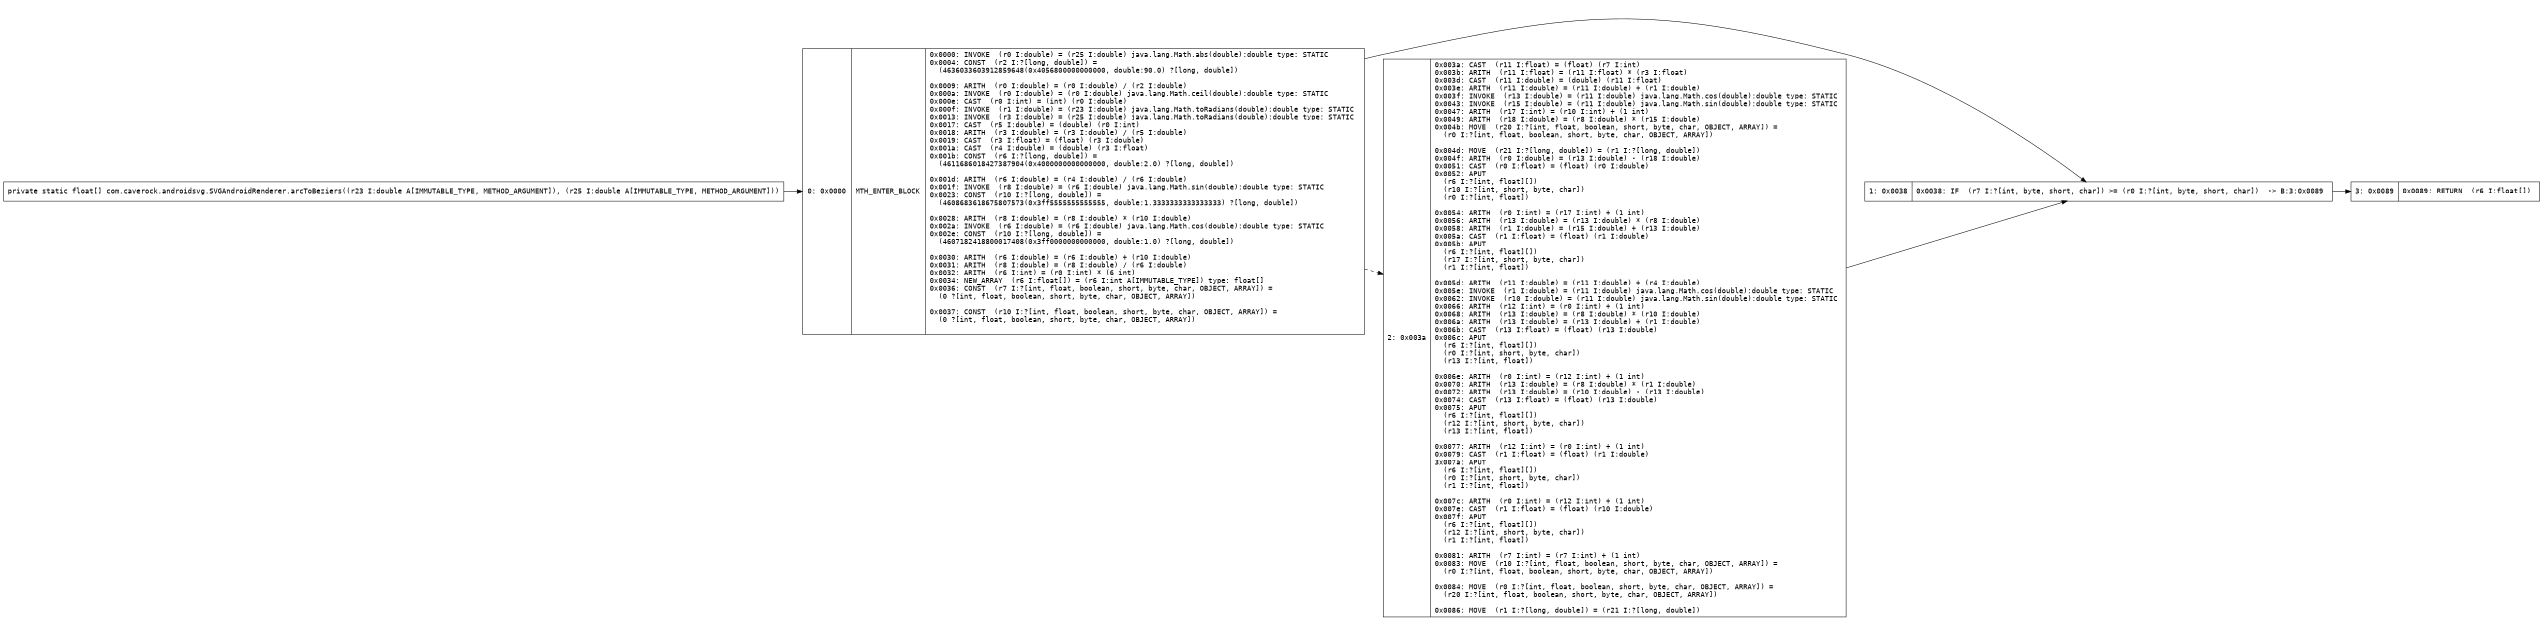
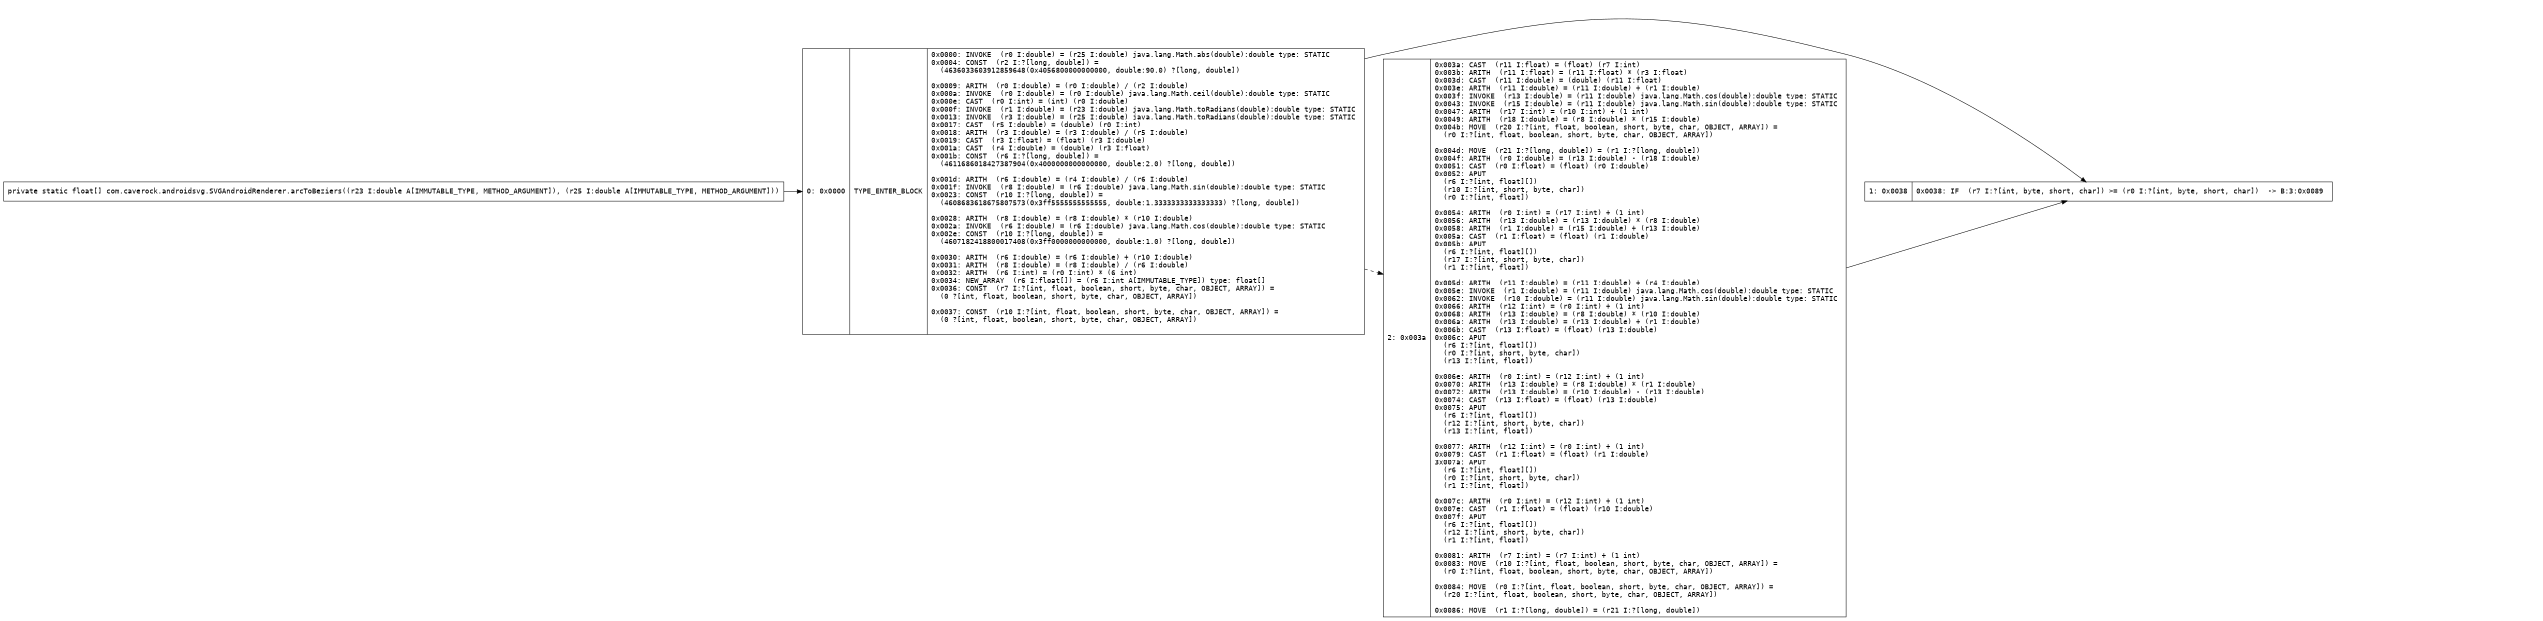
node "0: 0x0000": text "MTH_ENTER_BLOCK" -> "TYPE_ENTER_BLOCK"
node "3: 0x0089": removed
